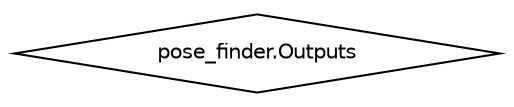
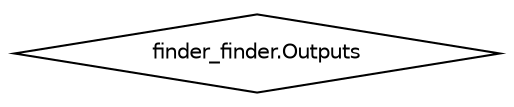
node "pose_finder.Outputs": label "pose_finder.Outputs" -> "finder_finder.Outputs"
